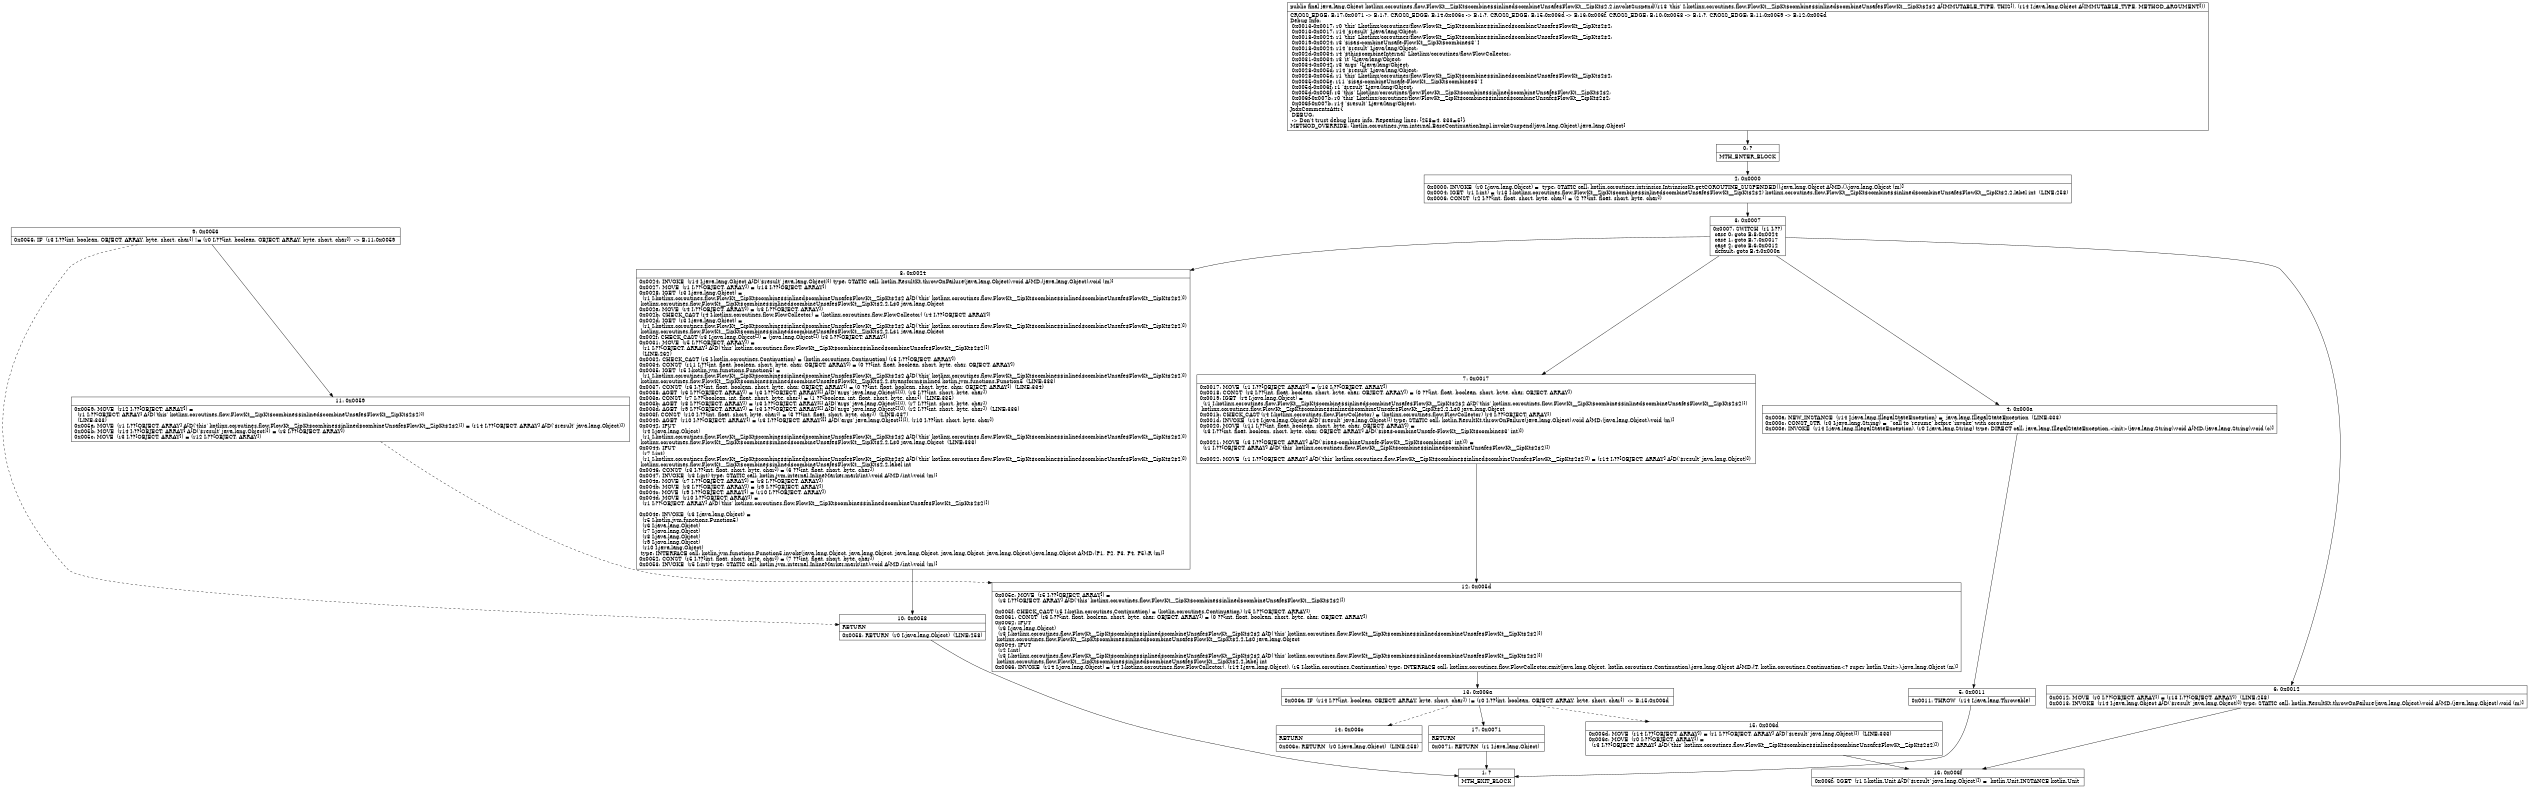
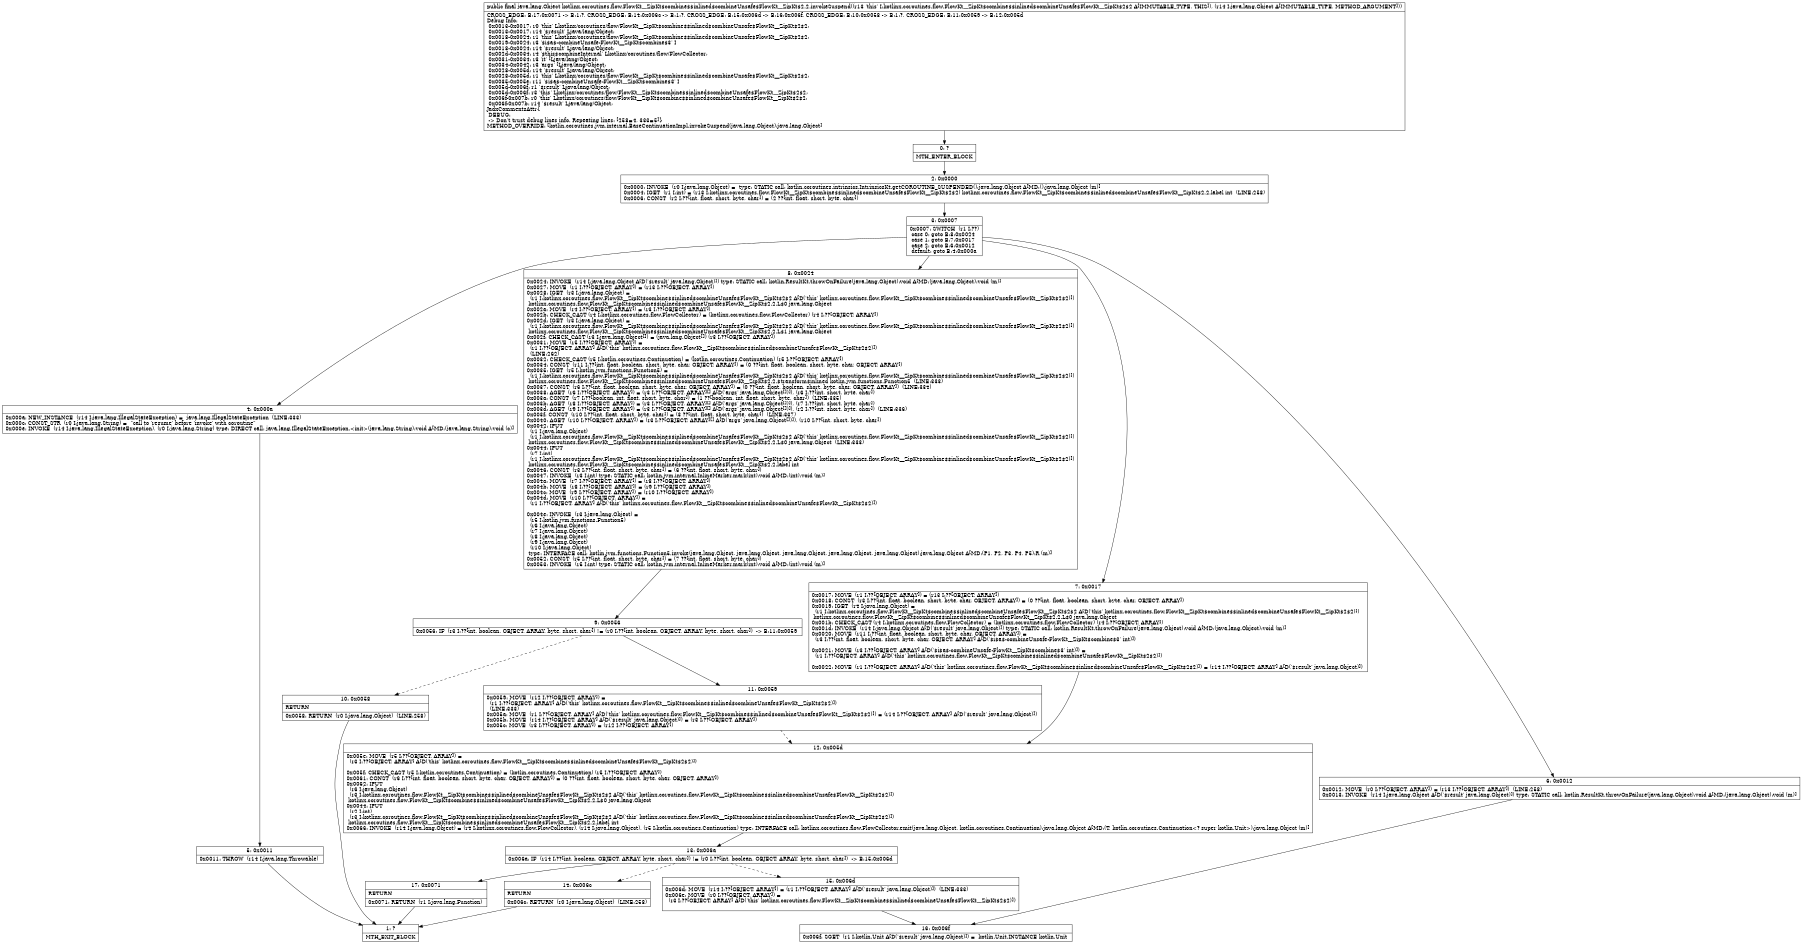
node "8: 0x0024": text "(r4 I:java.lang.Object)" -> "(r1 I:java.lang.Object)"
edge "8: 0x0024" -> "10: 0x0058": now "8: 0x0024" -> "9: 0x0056"
node "17: 0x0071": text "0x0071: RETURN  (r1 I:java.lang.Object)" -> "0x0071: RETURN  (r1 I:java.lang.Function)"
edge "14: 0x006c" -> "1: ?": added
